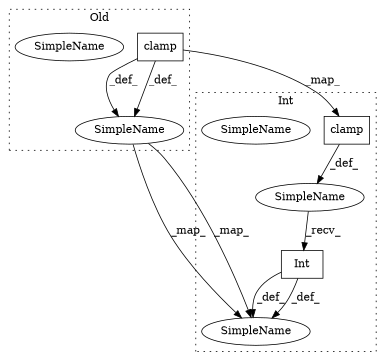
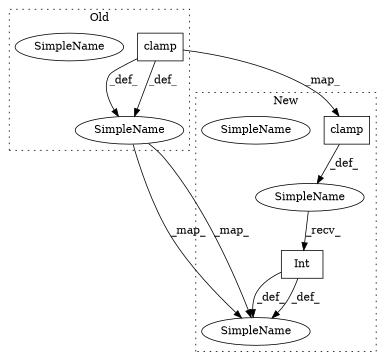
cluster "Int": label "Int" -> "New"
